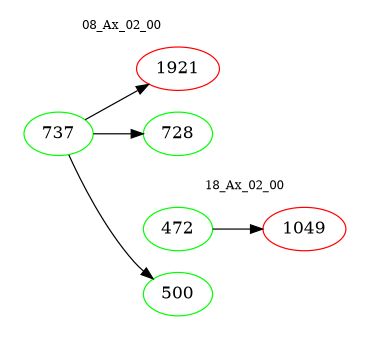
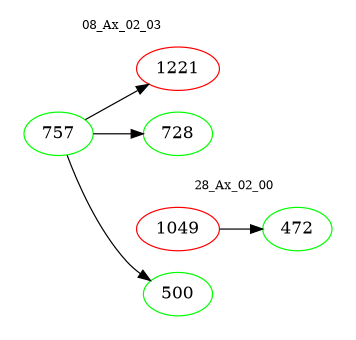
cluster "08_Ax_02_00": label "08_Ax_02_00" -> "08_Ax_02_03"
node "1921": label "1921" -> "1221"
node "737": label "737" -> "757"
cluster "18_Ax_02_00": label "18_Ax_02_00" -> "28_Ax_02_00"
edge "472" -> "1049": reversed
